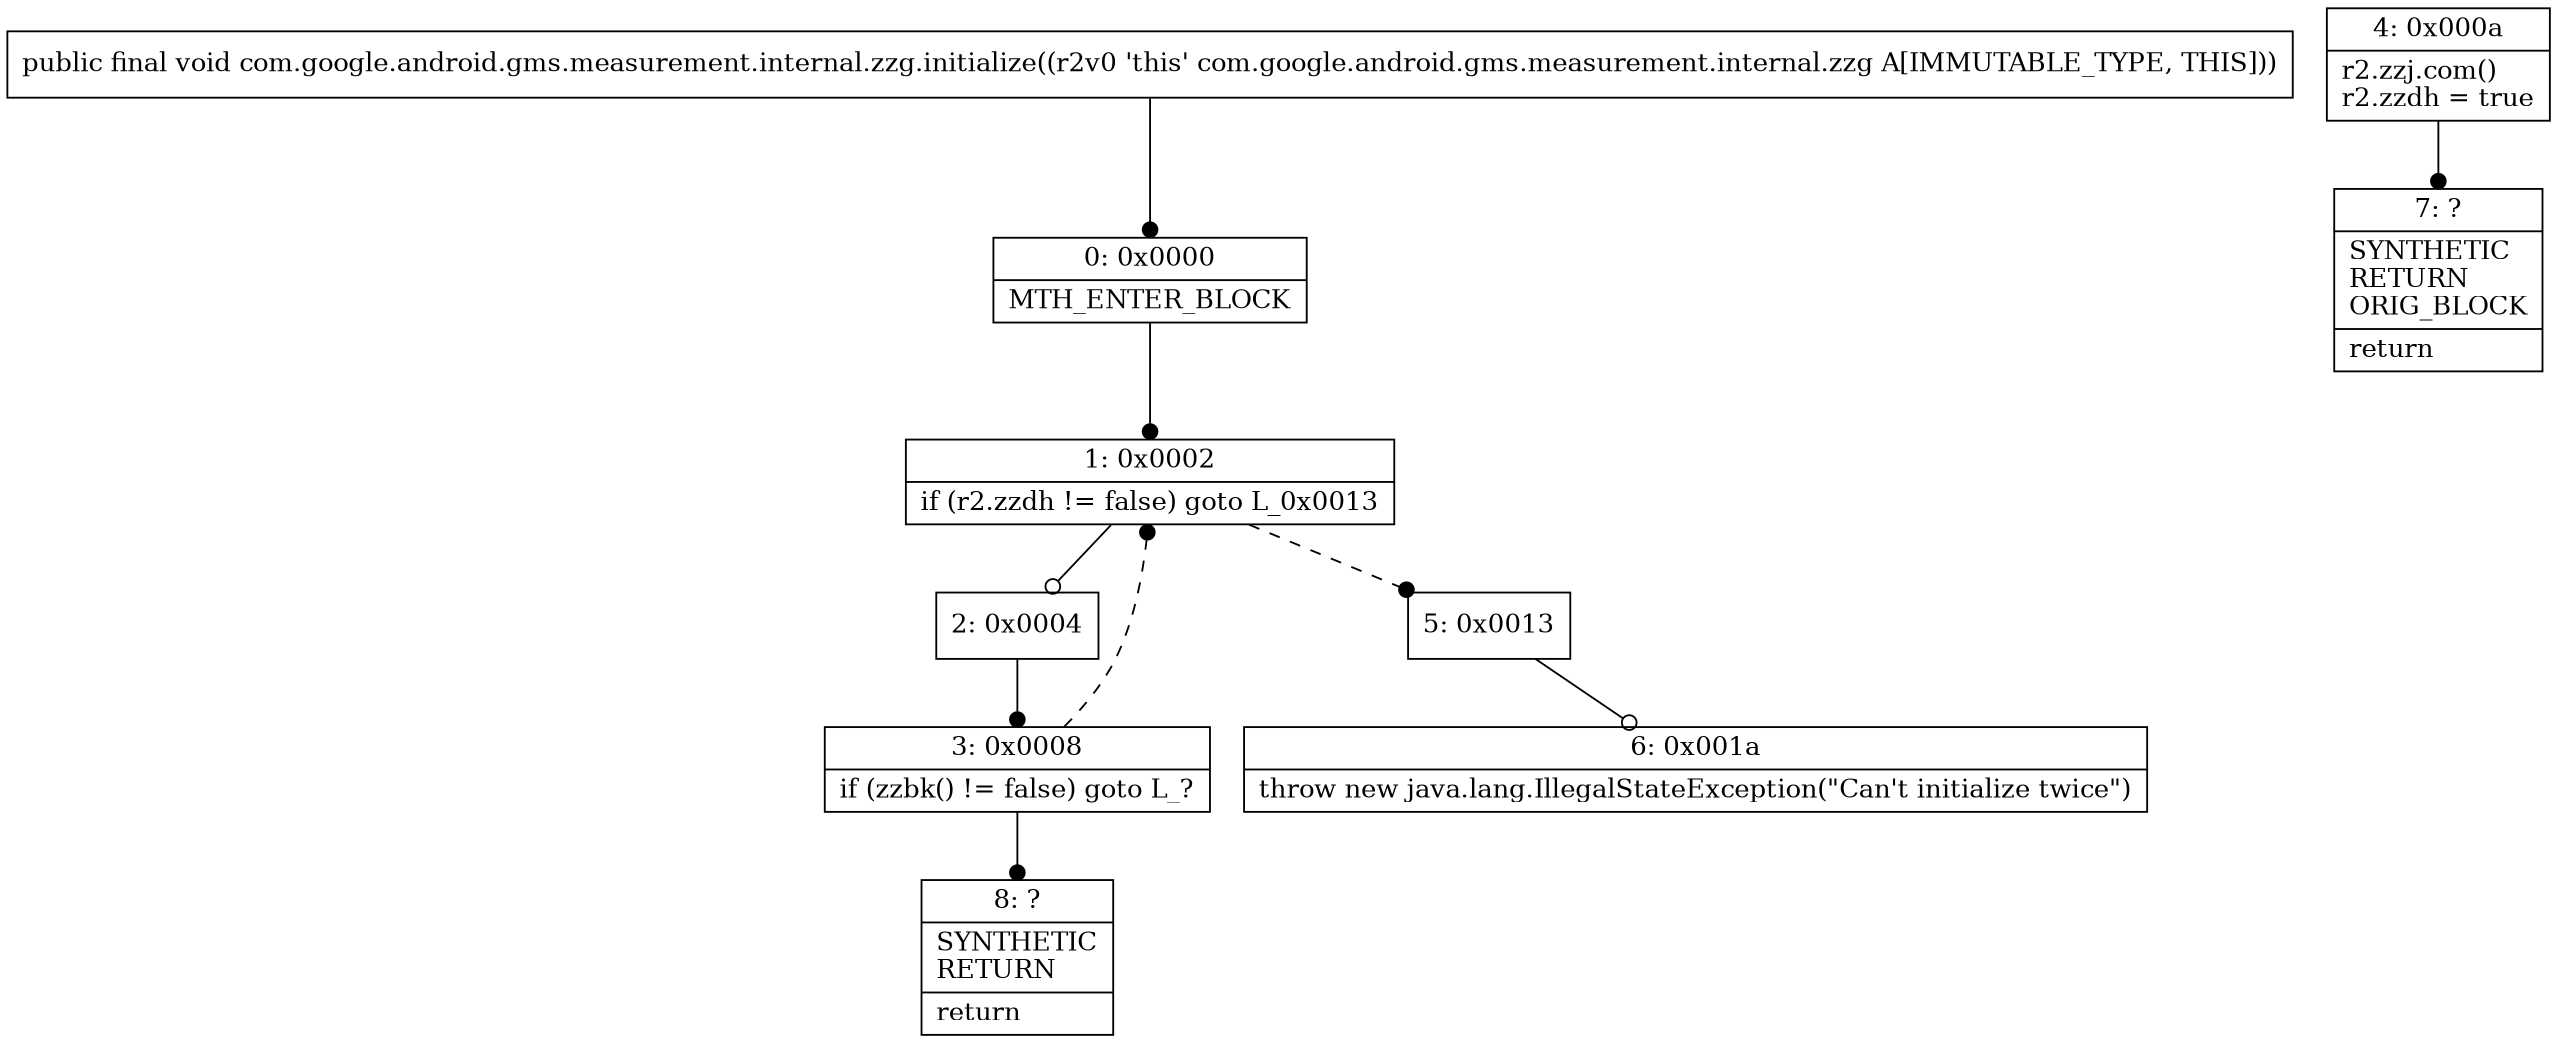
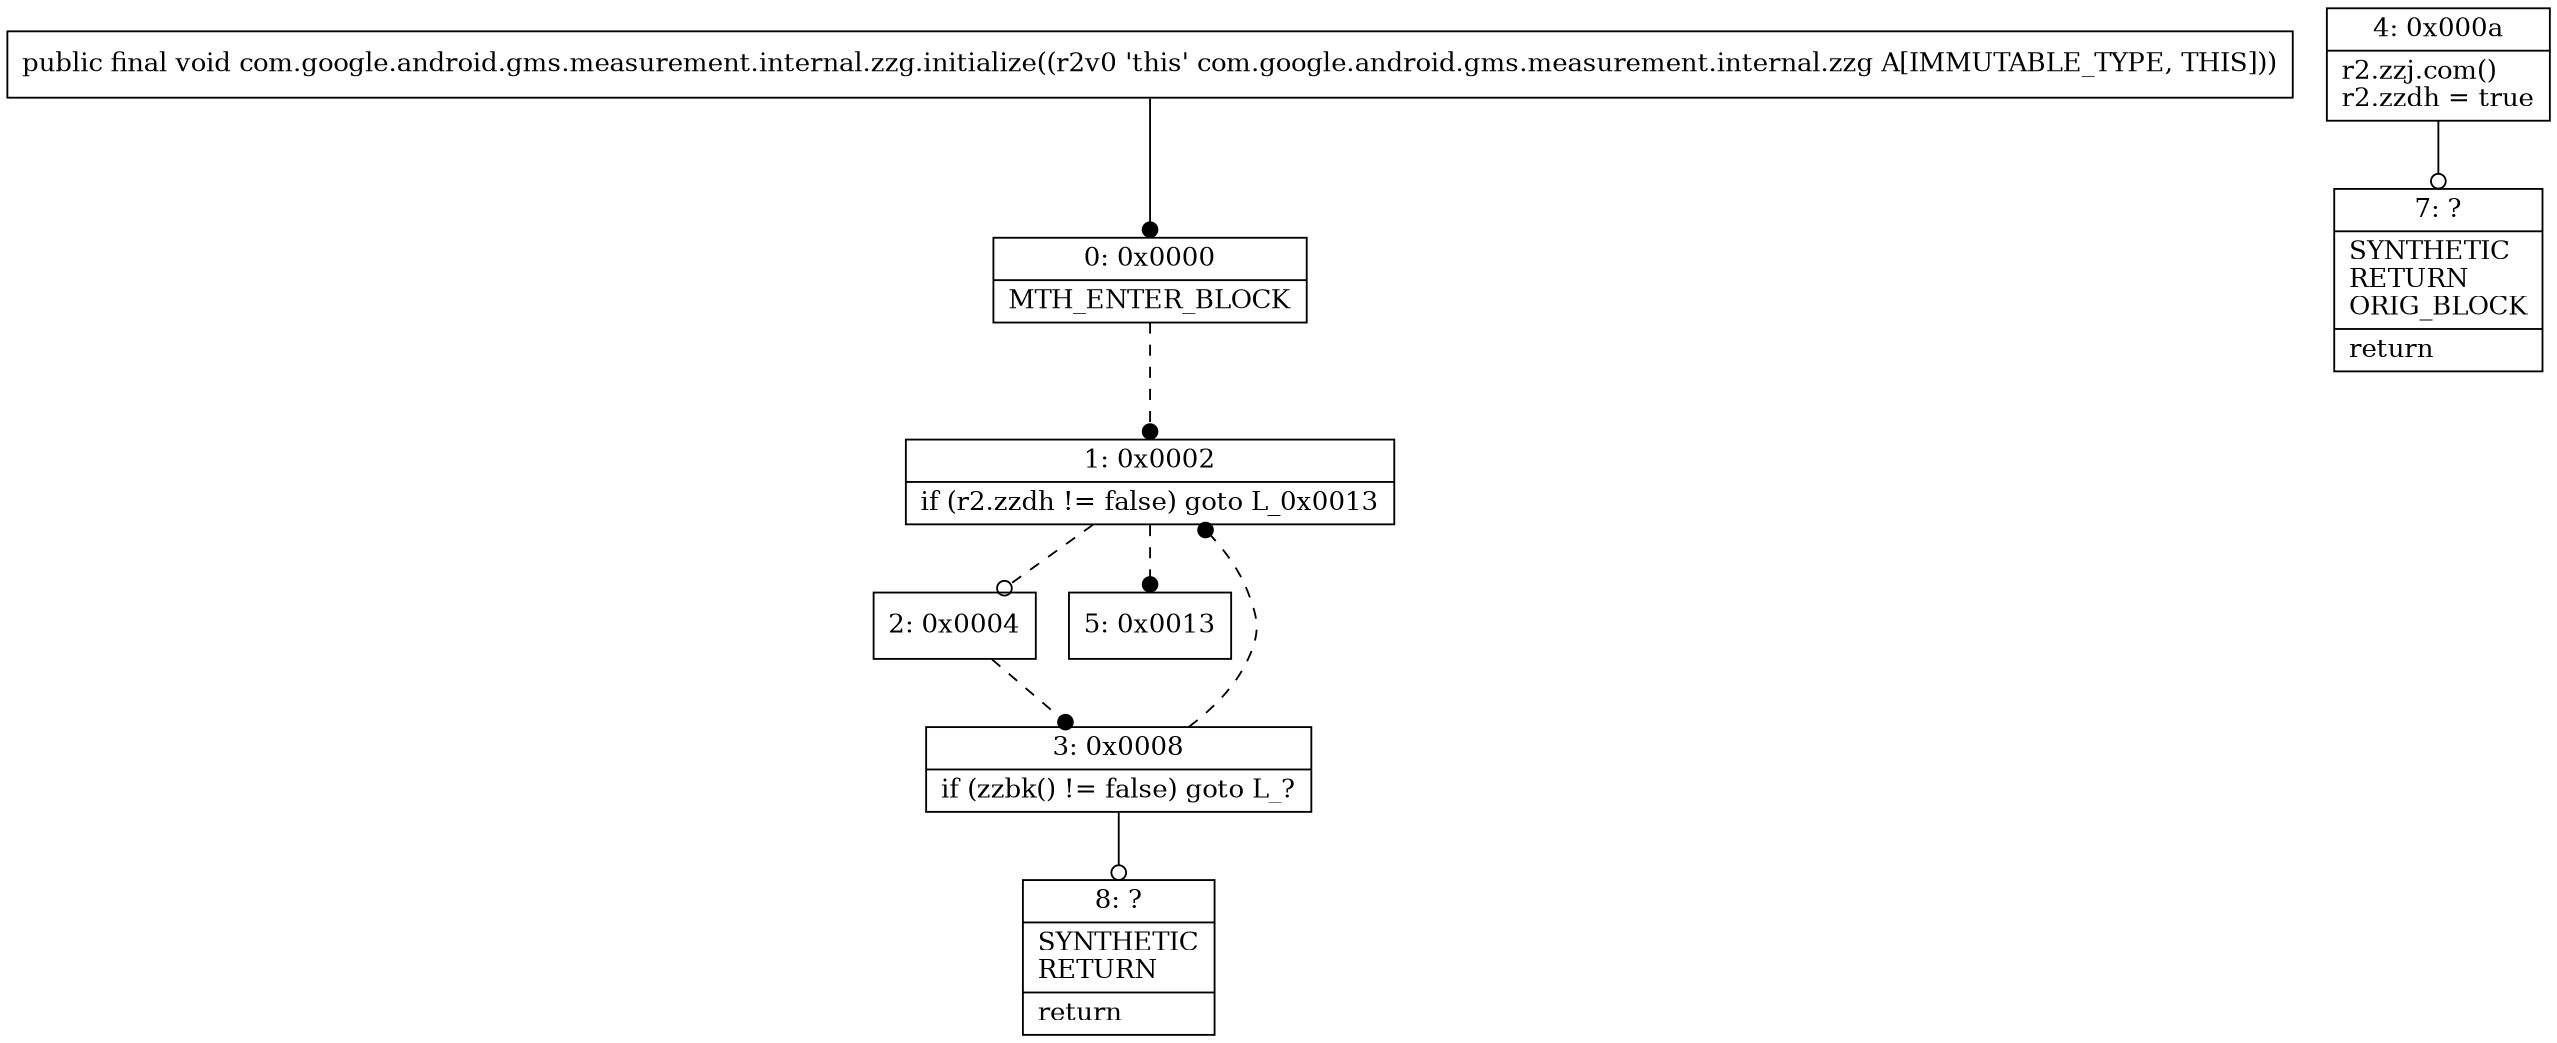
edge "4: 0x000a" -> "7: ?": arrowhead dot -> odot
edge "0: 0x0000" -> "1: 0x0002": style solid -> dashed
edge "1: 0x0002" -> "2: 0x0004": style solid -> dashed
edge "2: 0x0004" -> "3: 0x0008": style solid -> dashed
node "6: 0x001a": removed
edge "3: 0x0008" -> "8: ?": arrowhead dot -> odot
